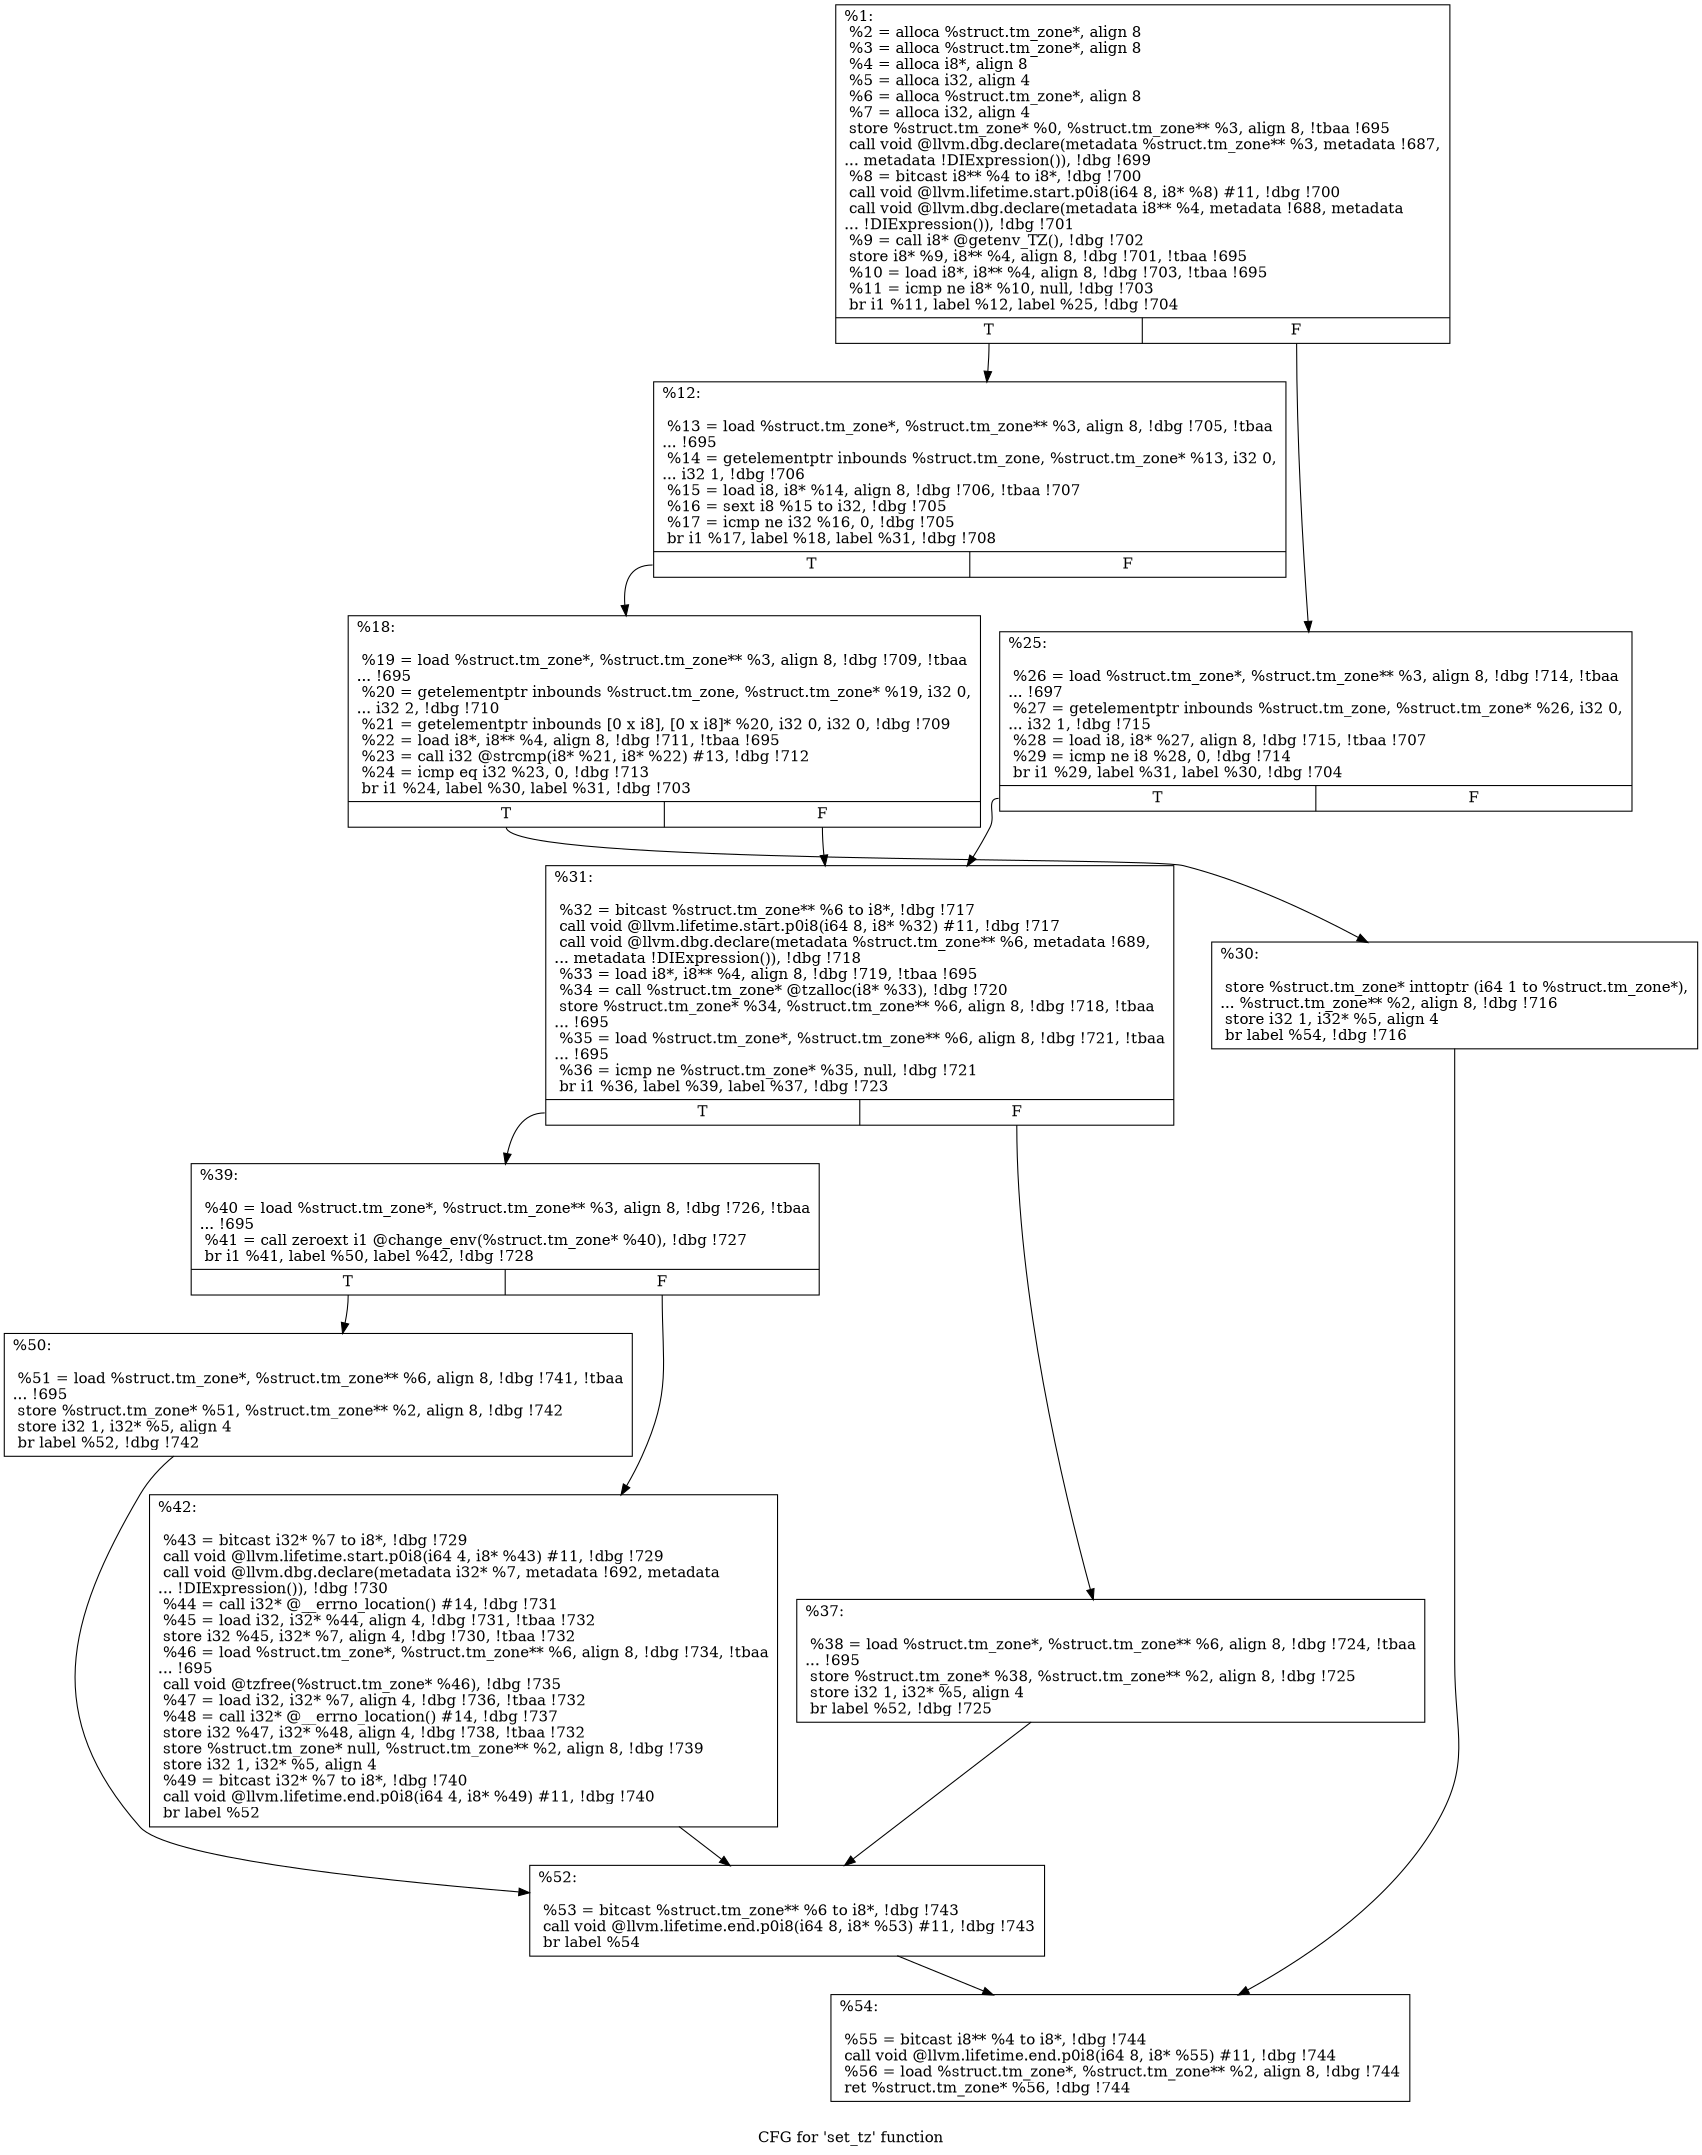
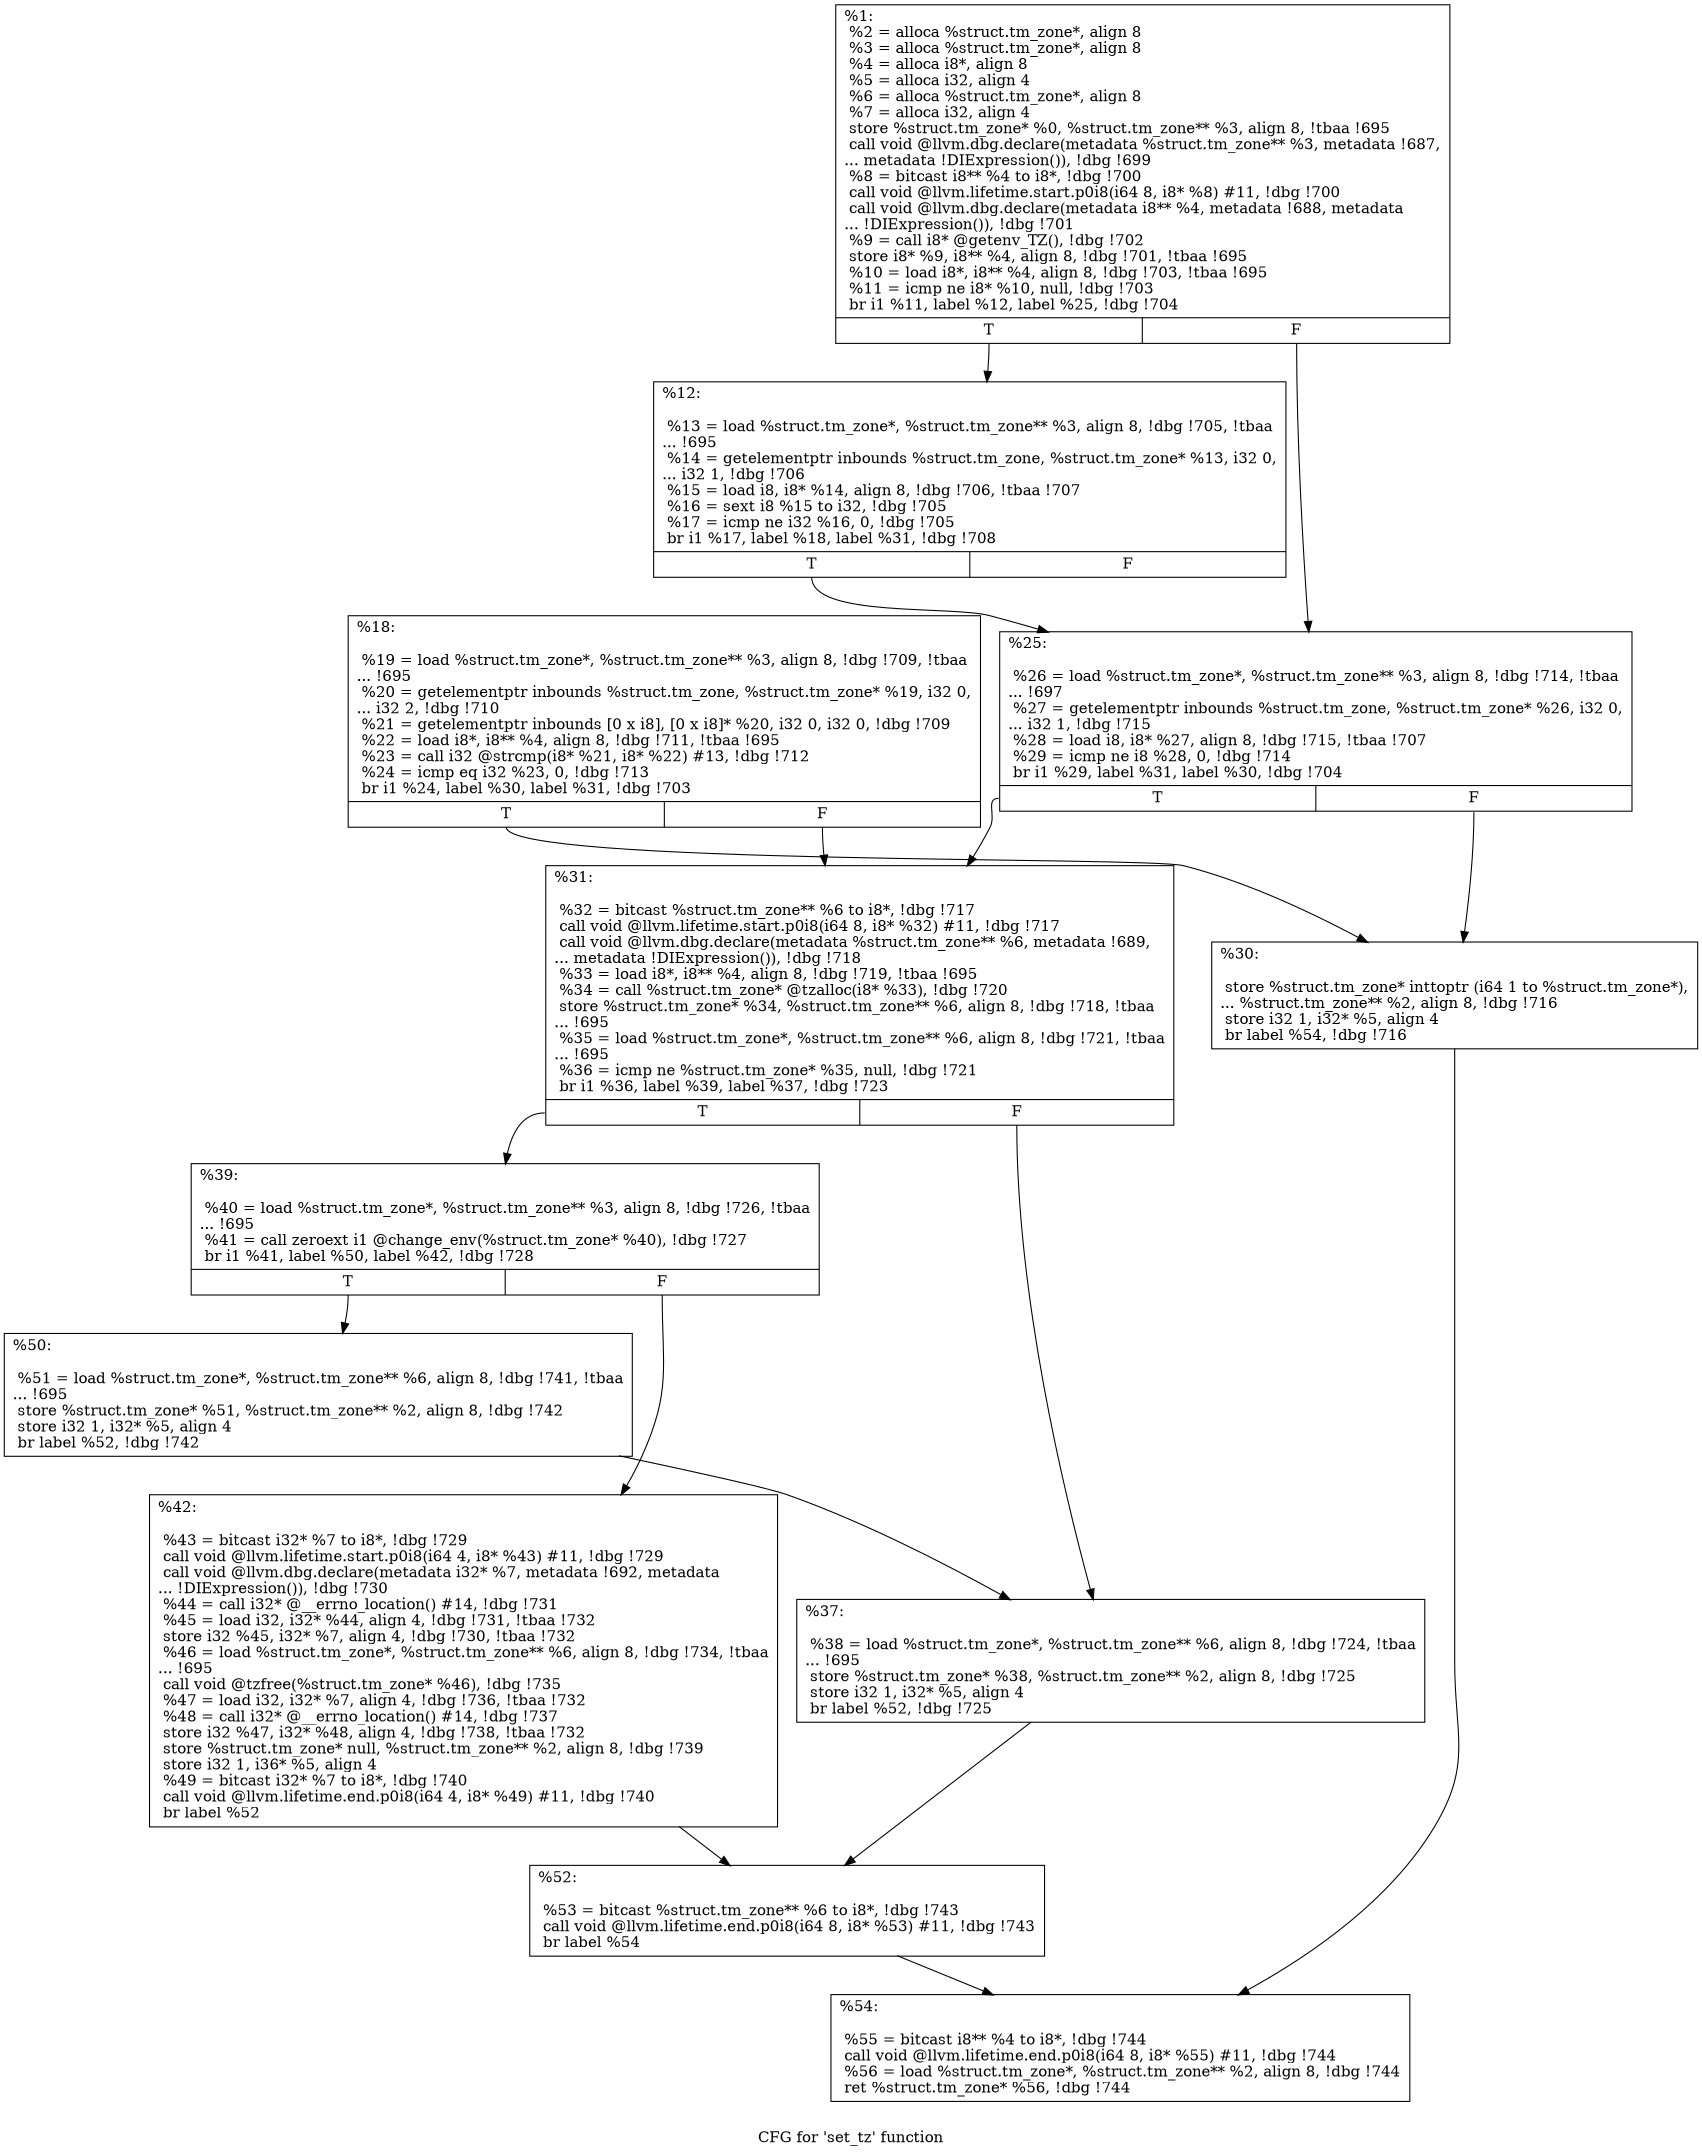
edge "%12:" -> "%18:": now "%12:" -> "%25:"
edge "%25:" -> "%30:": added
node "%42:": text "store i32 1, i32* %5, align 4" -> "store i32 1, i36* %5, align 4"
edge "%50:" -> "%52:": now "%50:" -> "%37:"
